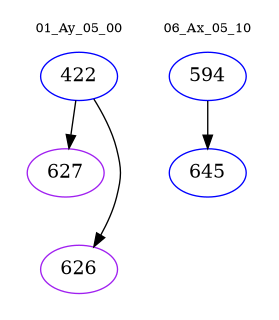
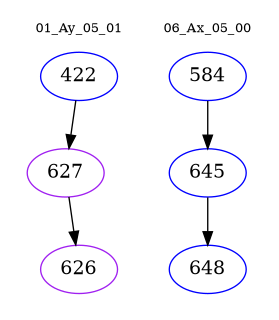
cluster "01_Ay_05_00": label "01_Ay_05_00" -> "01_Ay_05_01"
cluster "06_Ax_05_10": label "06_Ax_05_10" -> "06_Ax_05_00"
node "594": label "594" -> "584"
edge "422" -> "626": now "627" -> "626"
node "648": added
